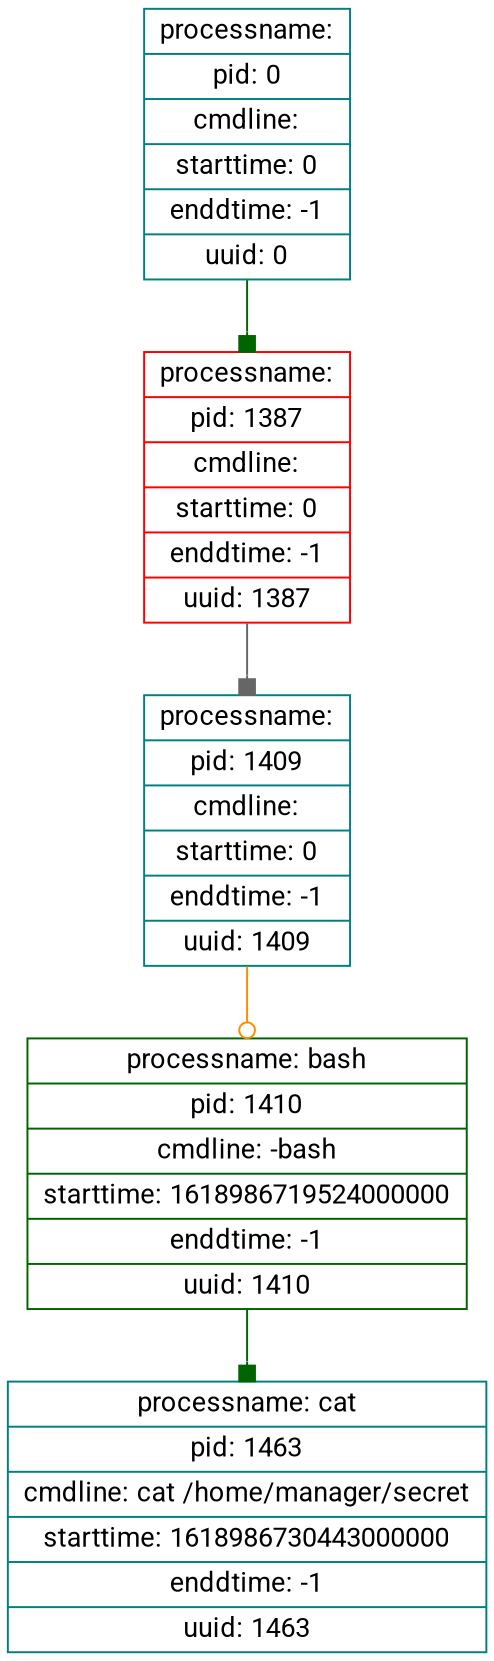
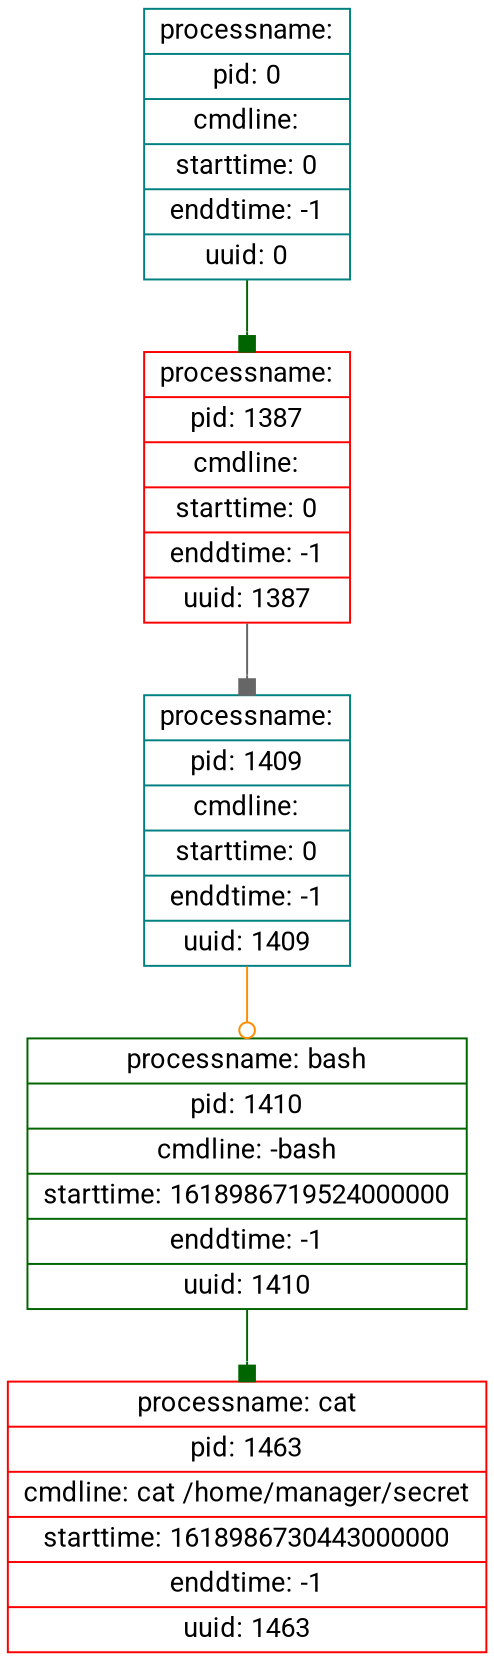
node "processname: cat": color teal -> red
